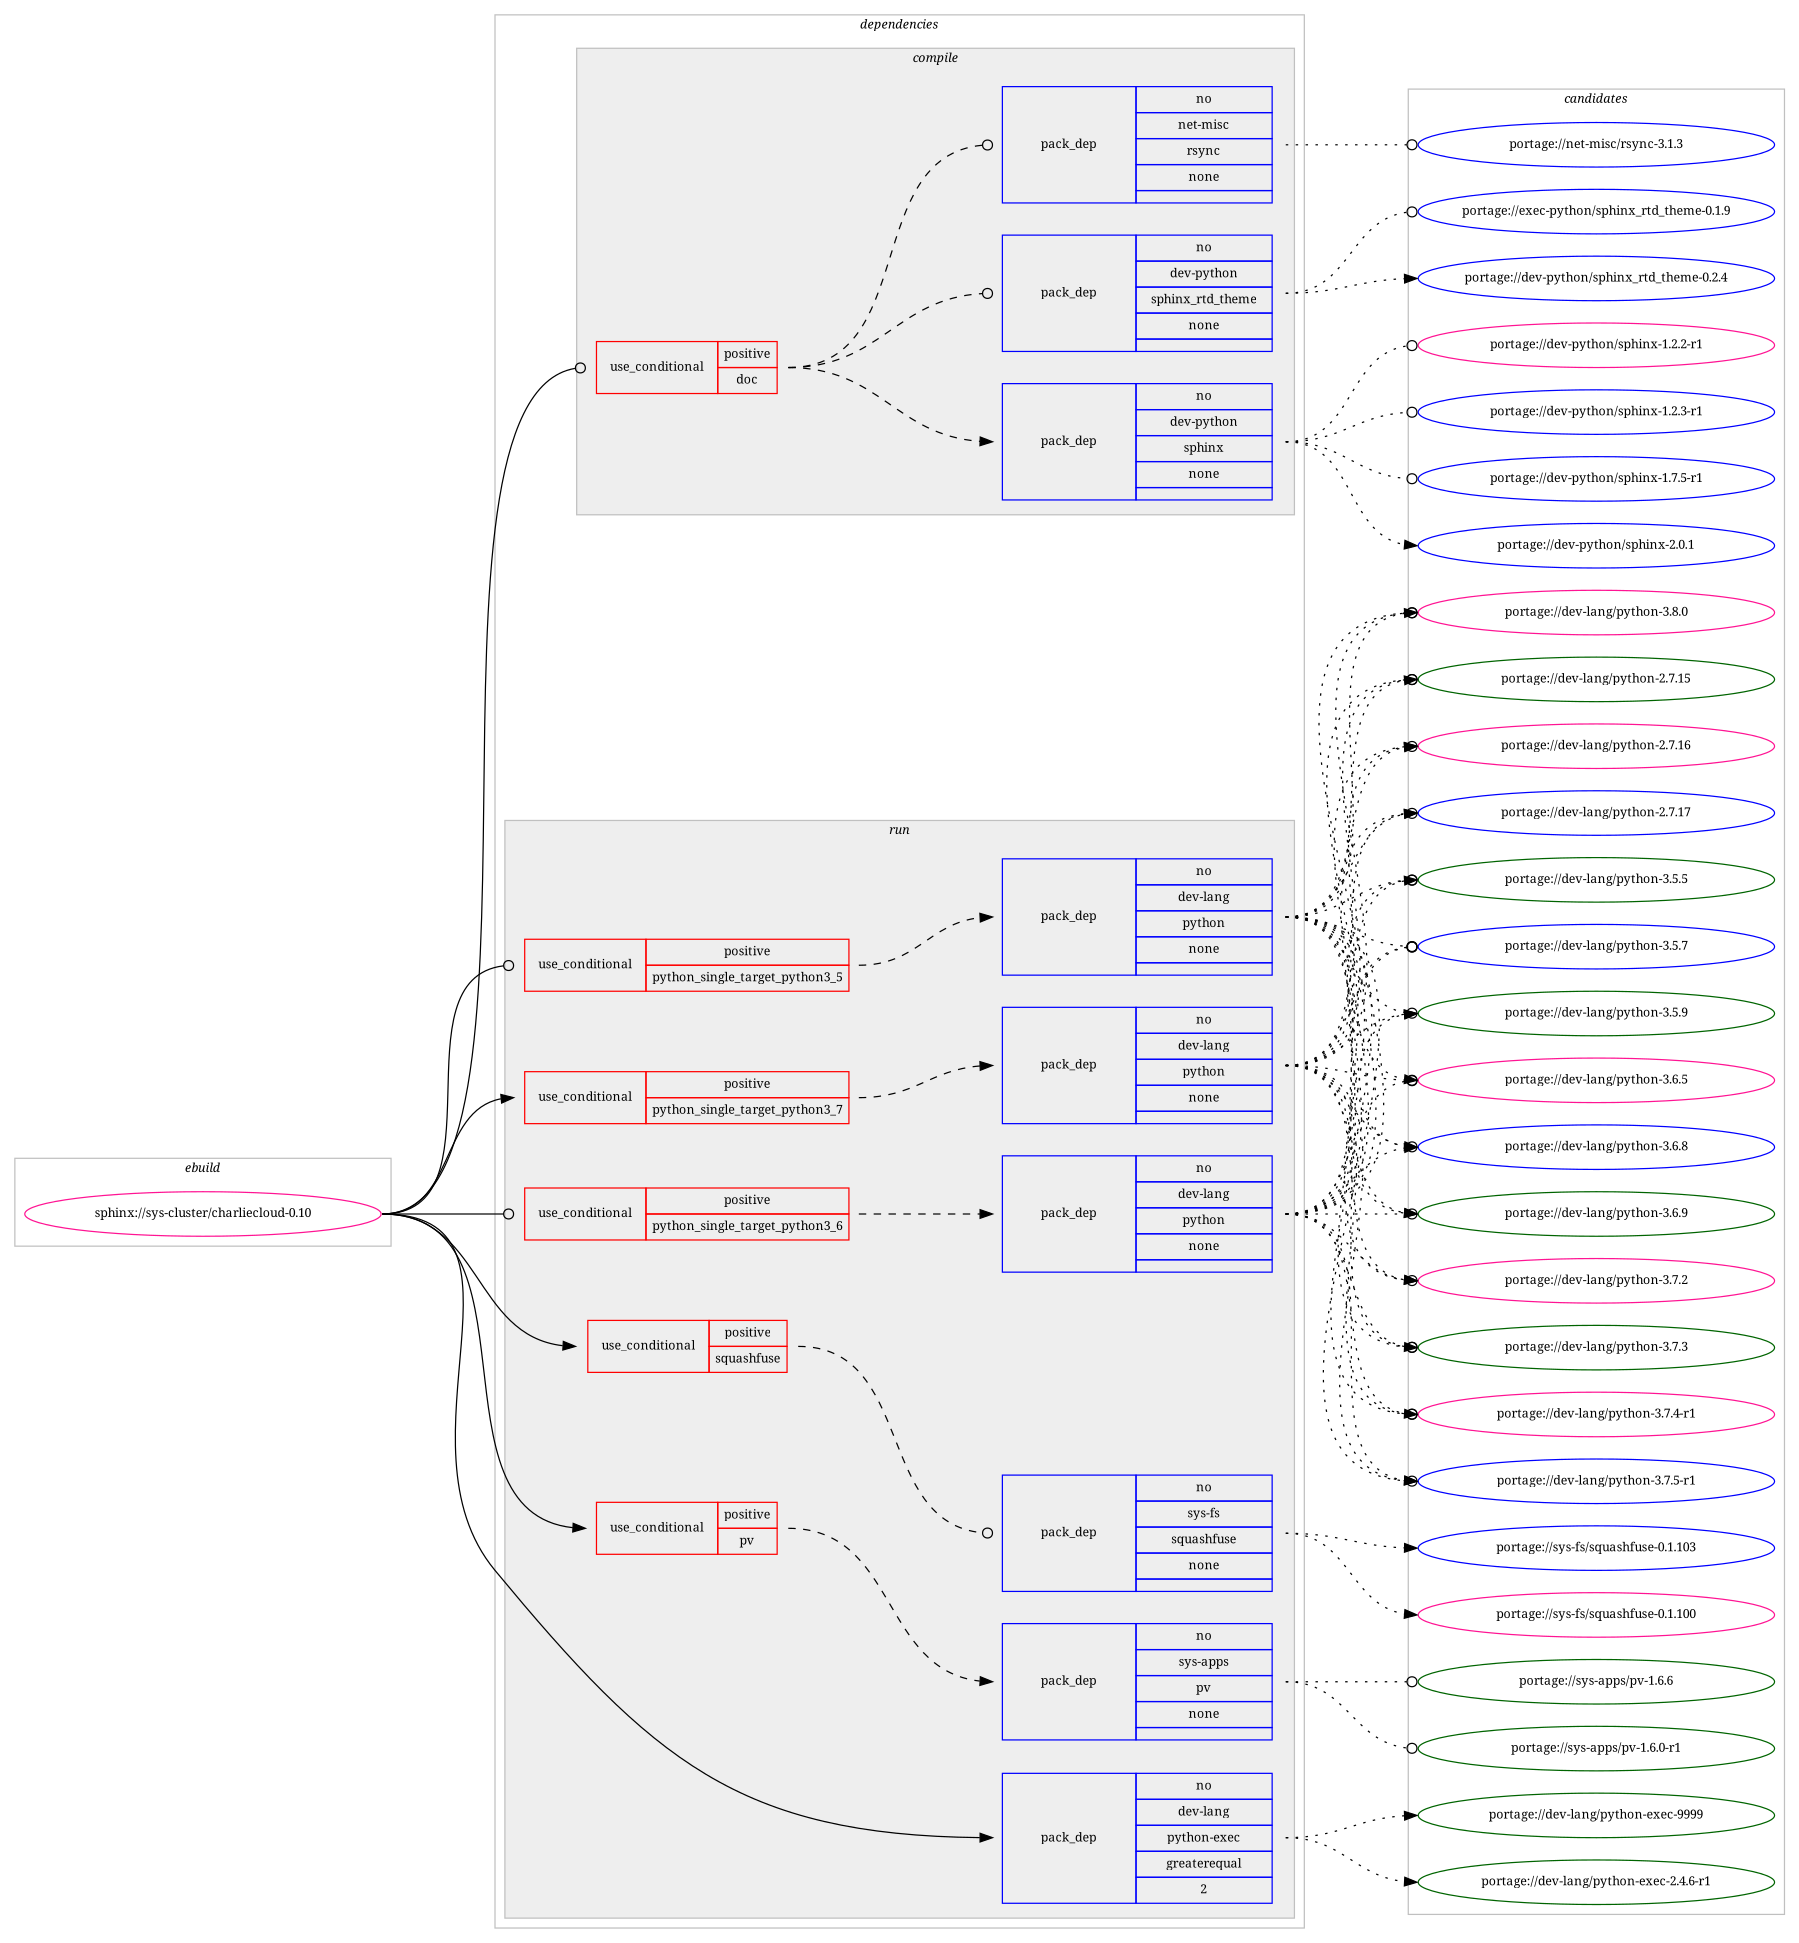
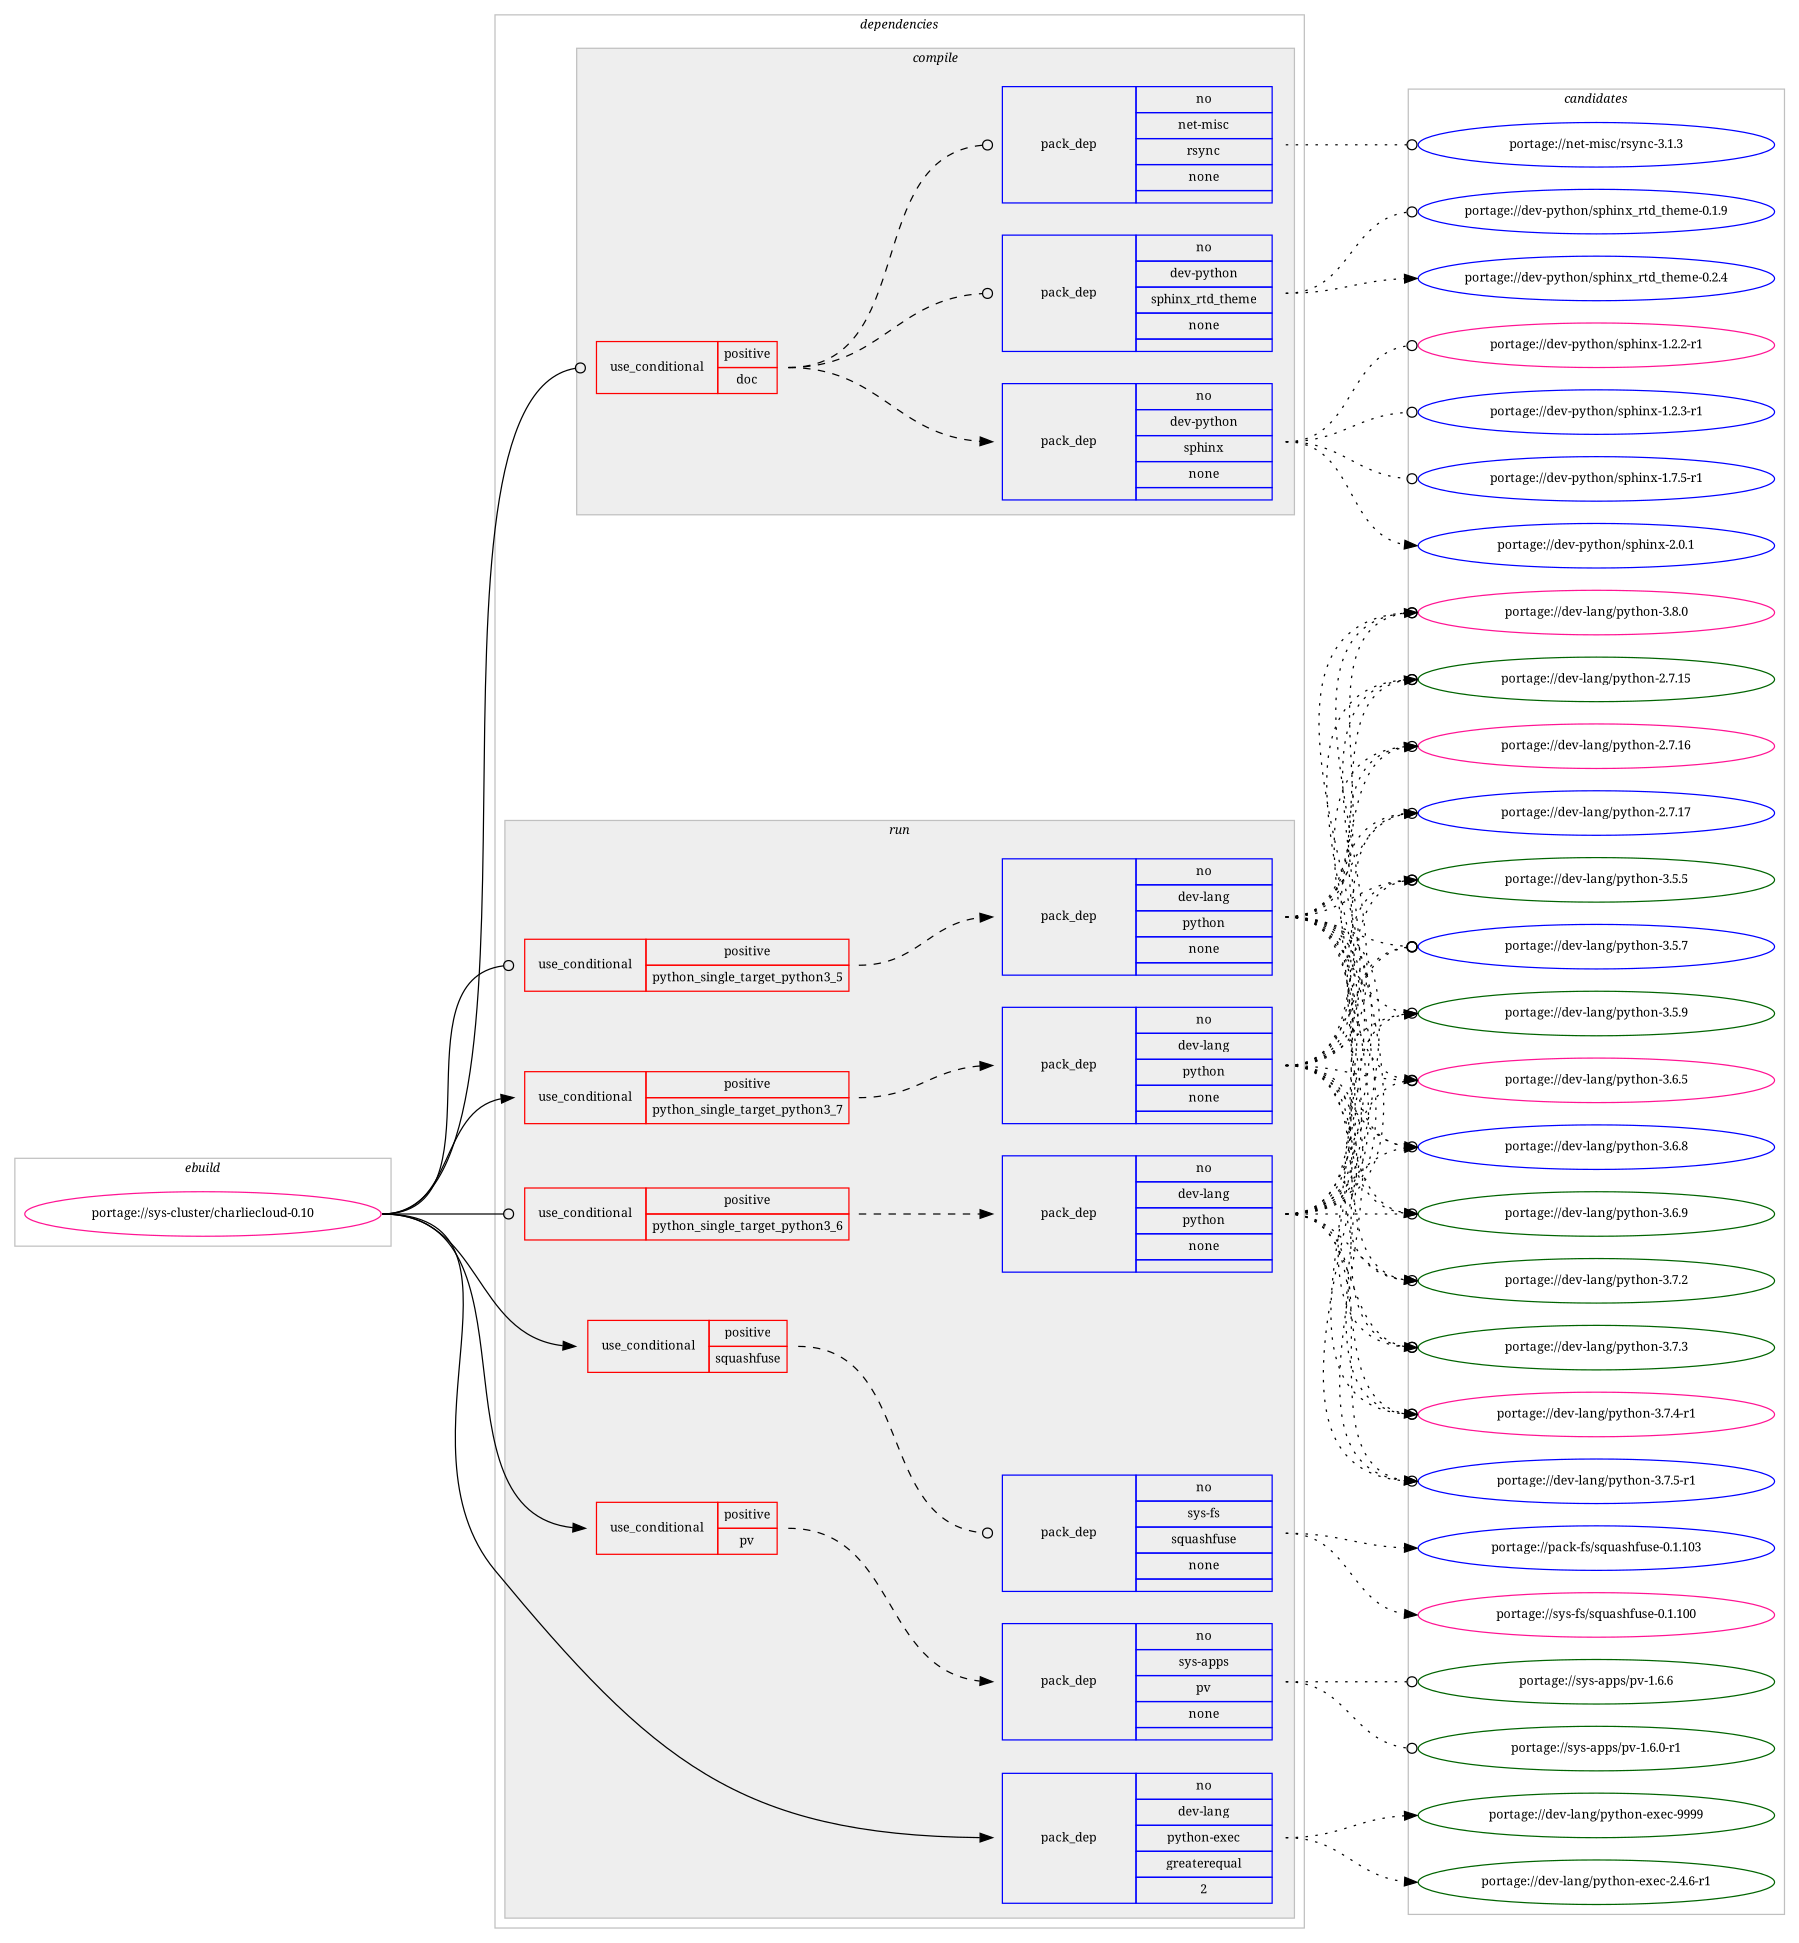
node "portage://exec-python/sphinx_rtd_theme-0.1.9": label "portage://exec-python/sphinx_rtd_theme-0.1.9" -> "portage://dev-python/sphinx_rtd_theme-0.1.9"
node "sphinx://sys-cluster/charliecloud-0.10": label "sphinx://sys-cluster/charliecloud-0.10" -> "portage://sys-cluster/charliecloud-0.10"
node "portage://dev-lang/python-3.7.2": color deeppink -> darkgreen
node "portage://sys-fs/squashfuse-0.1.103": label "portage://sys-fs/squashfuse-0.1.103" -> "portage://pack-fs/squashfuse-0.1.103"
